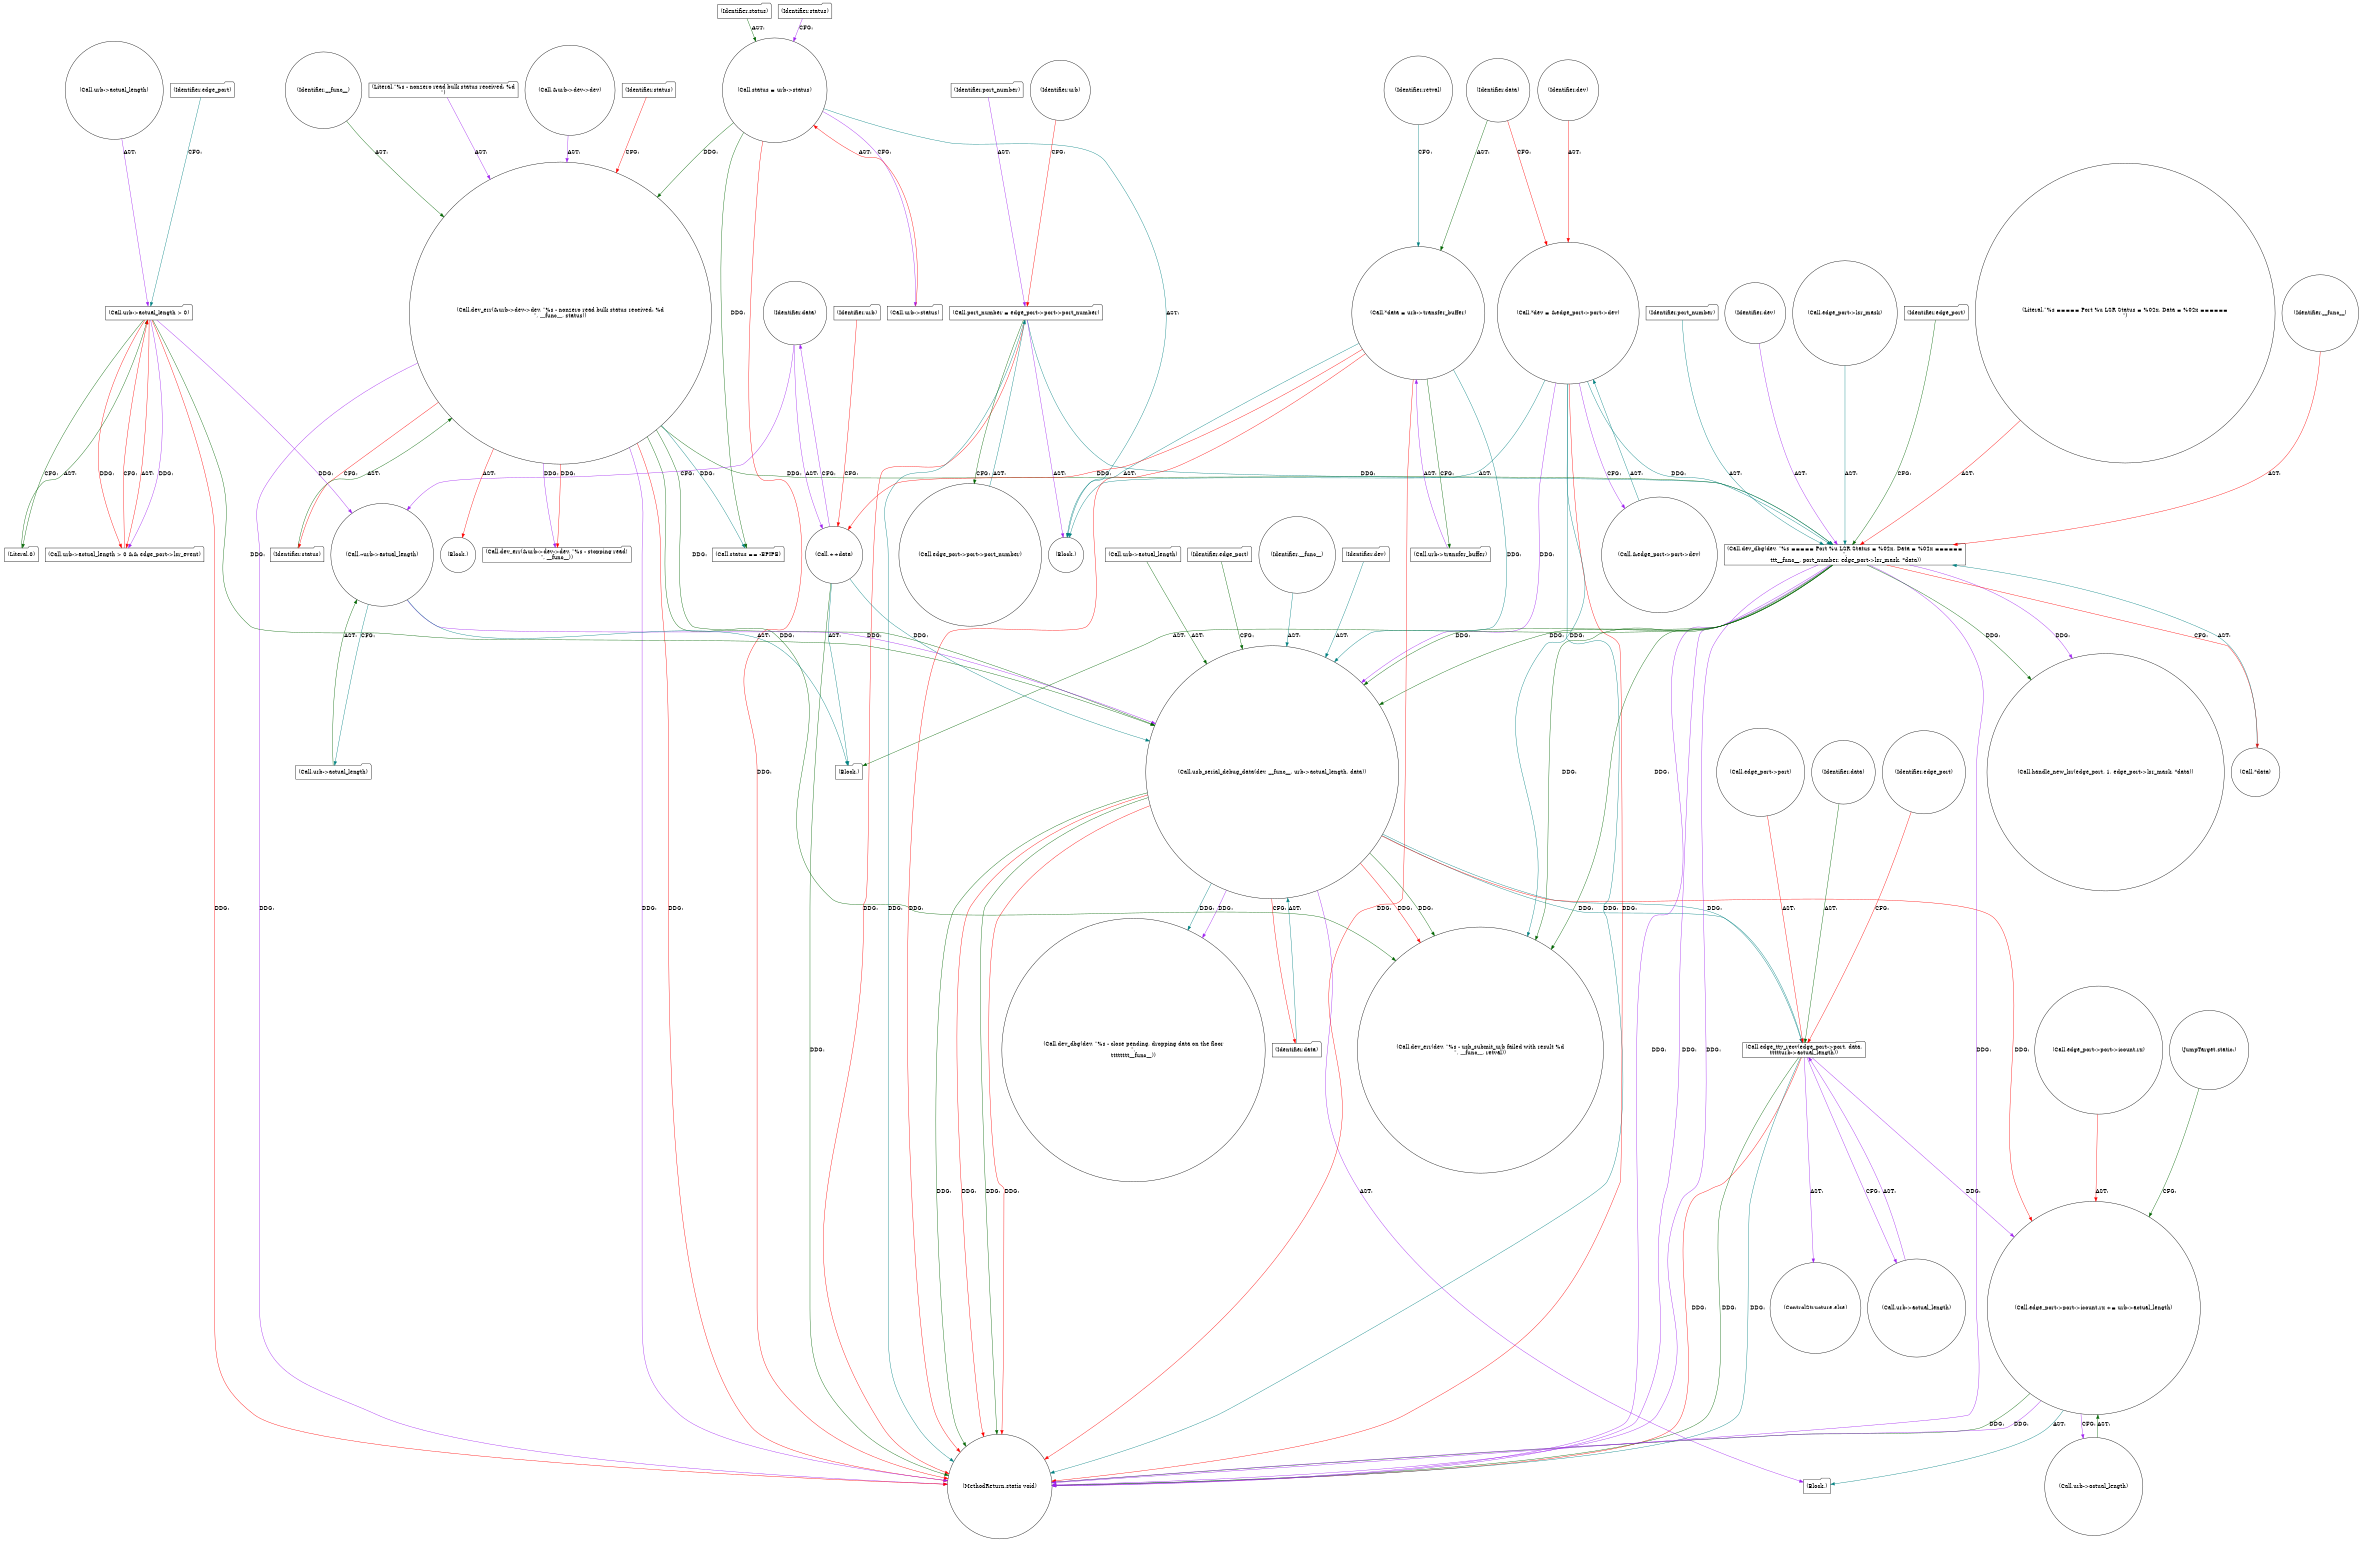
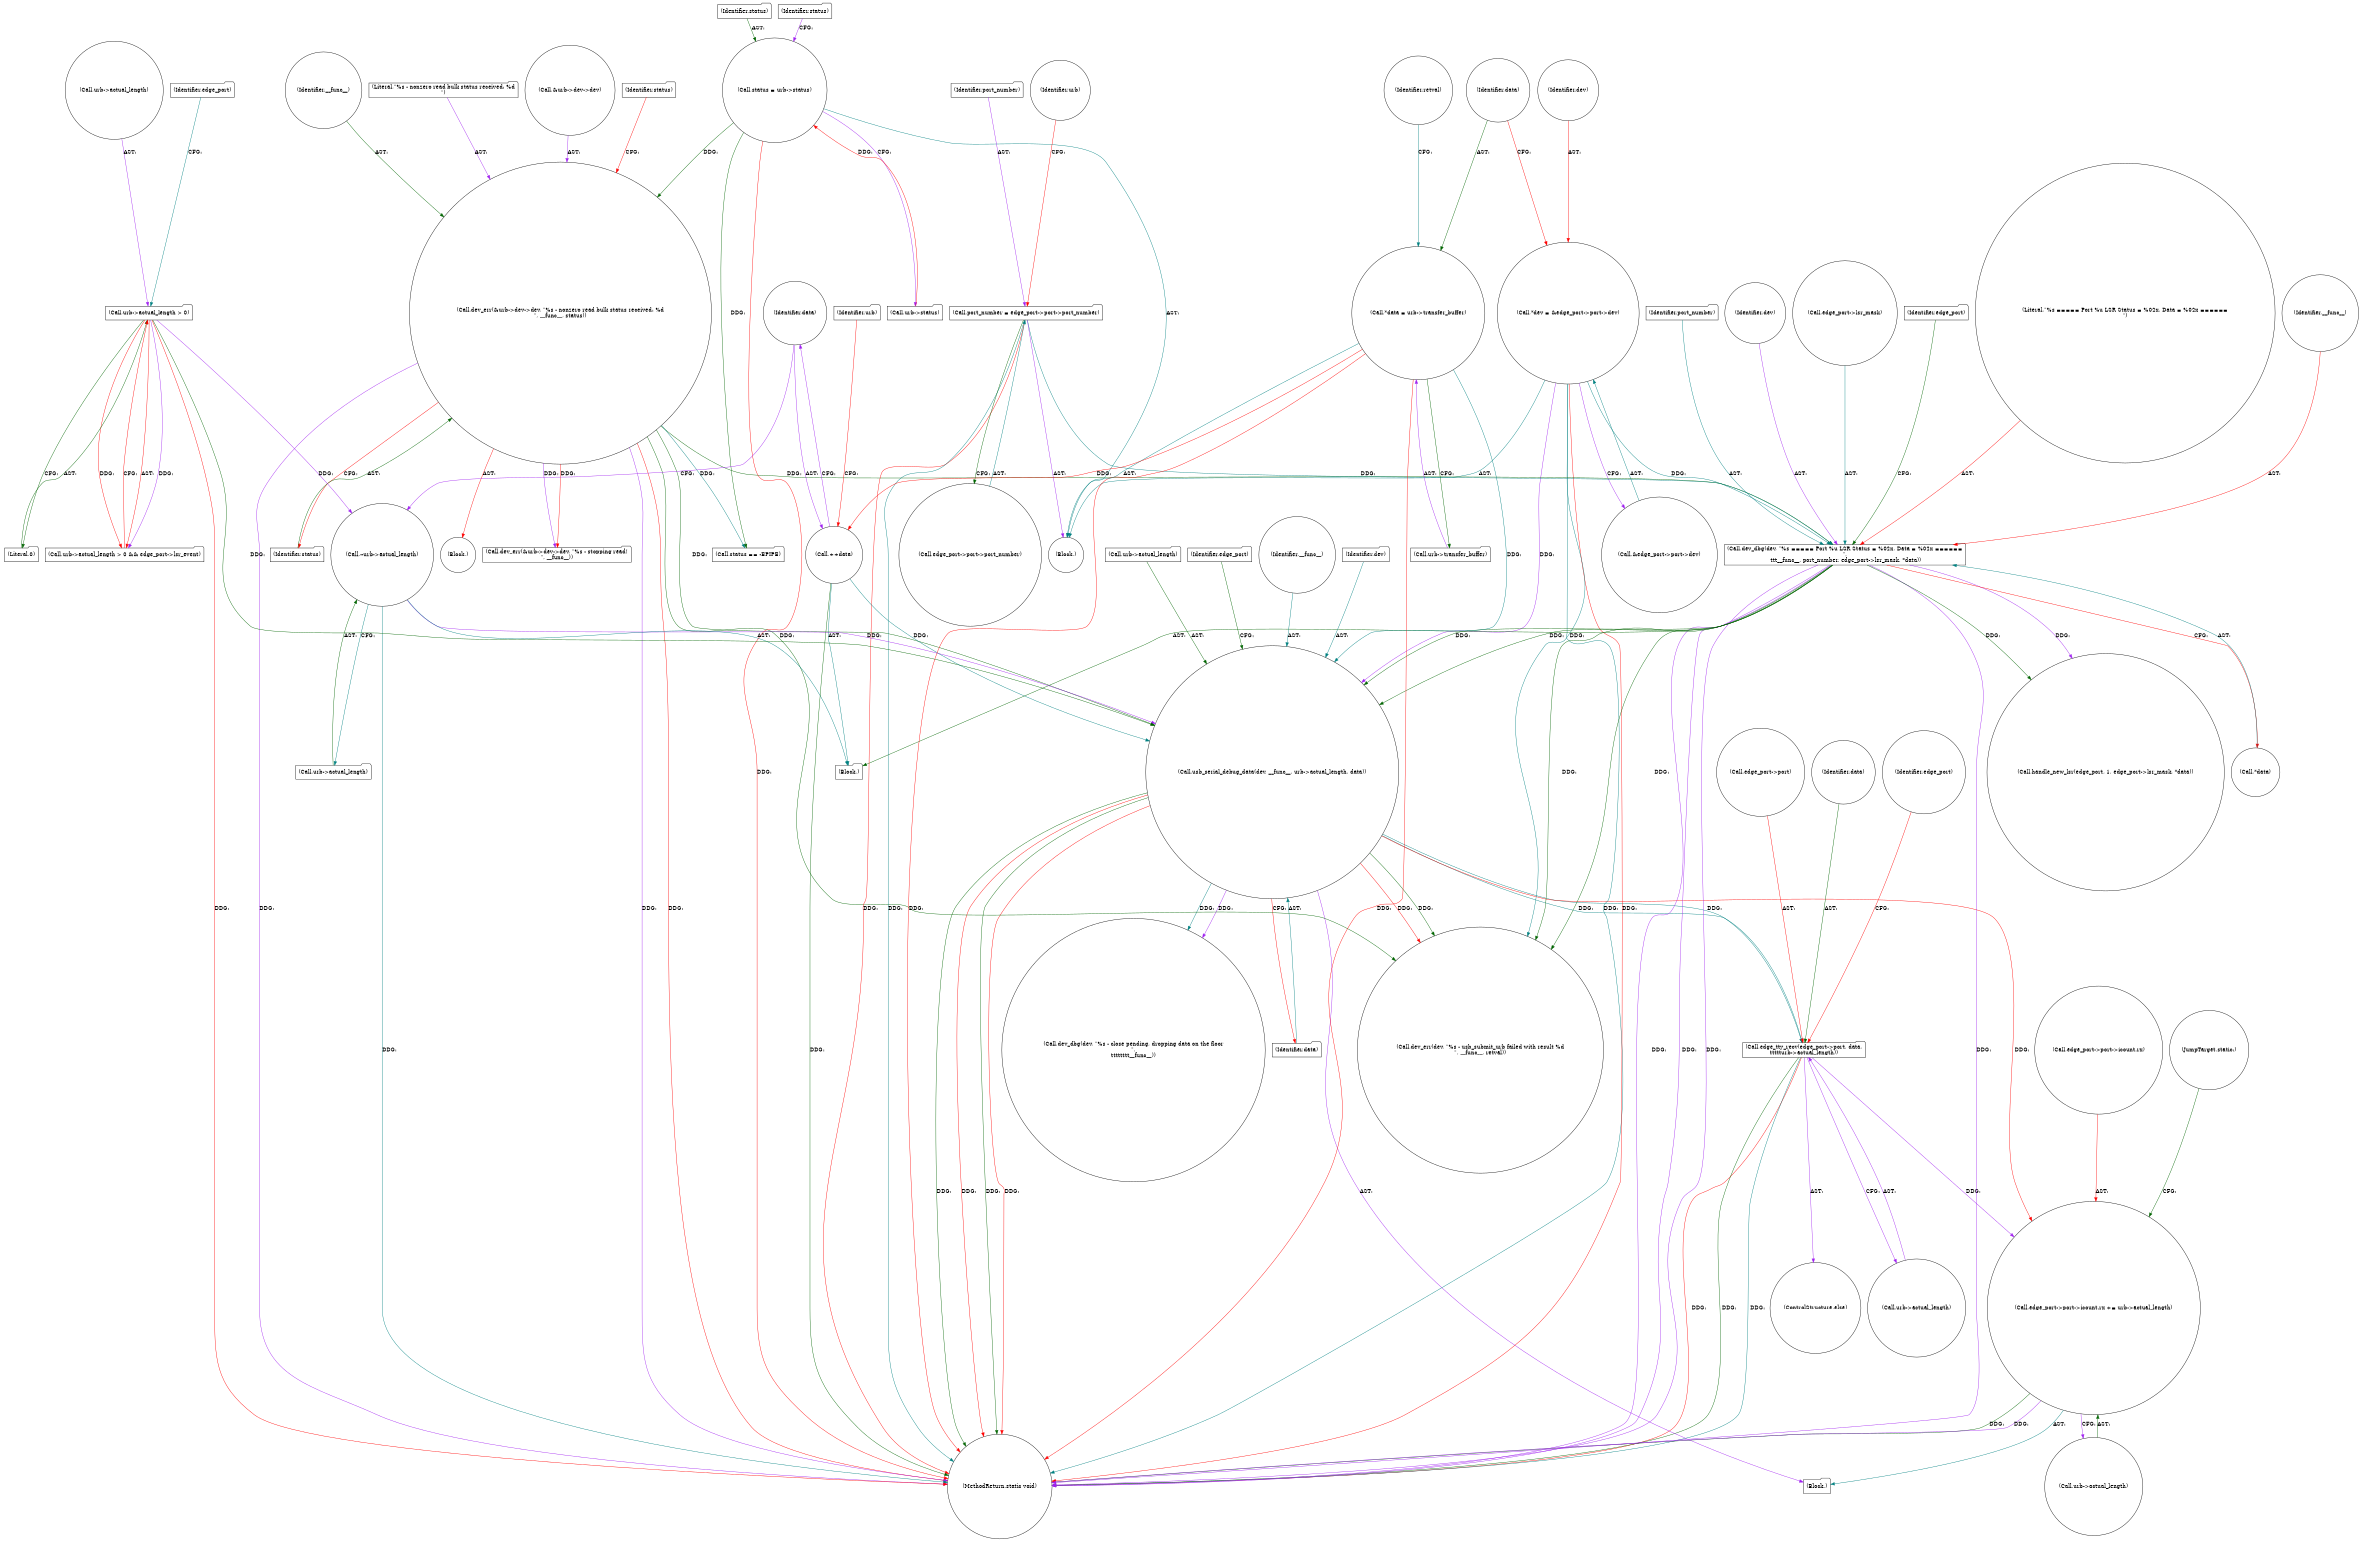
edge "(Call,urb->status)" -> "(Call,status = urb->status)": label "AST: " -> "DDG: "
edge "(Call,--urb->actual_length)" -> "(MethodReturn,static void)": added, label "DDG:"
